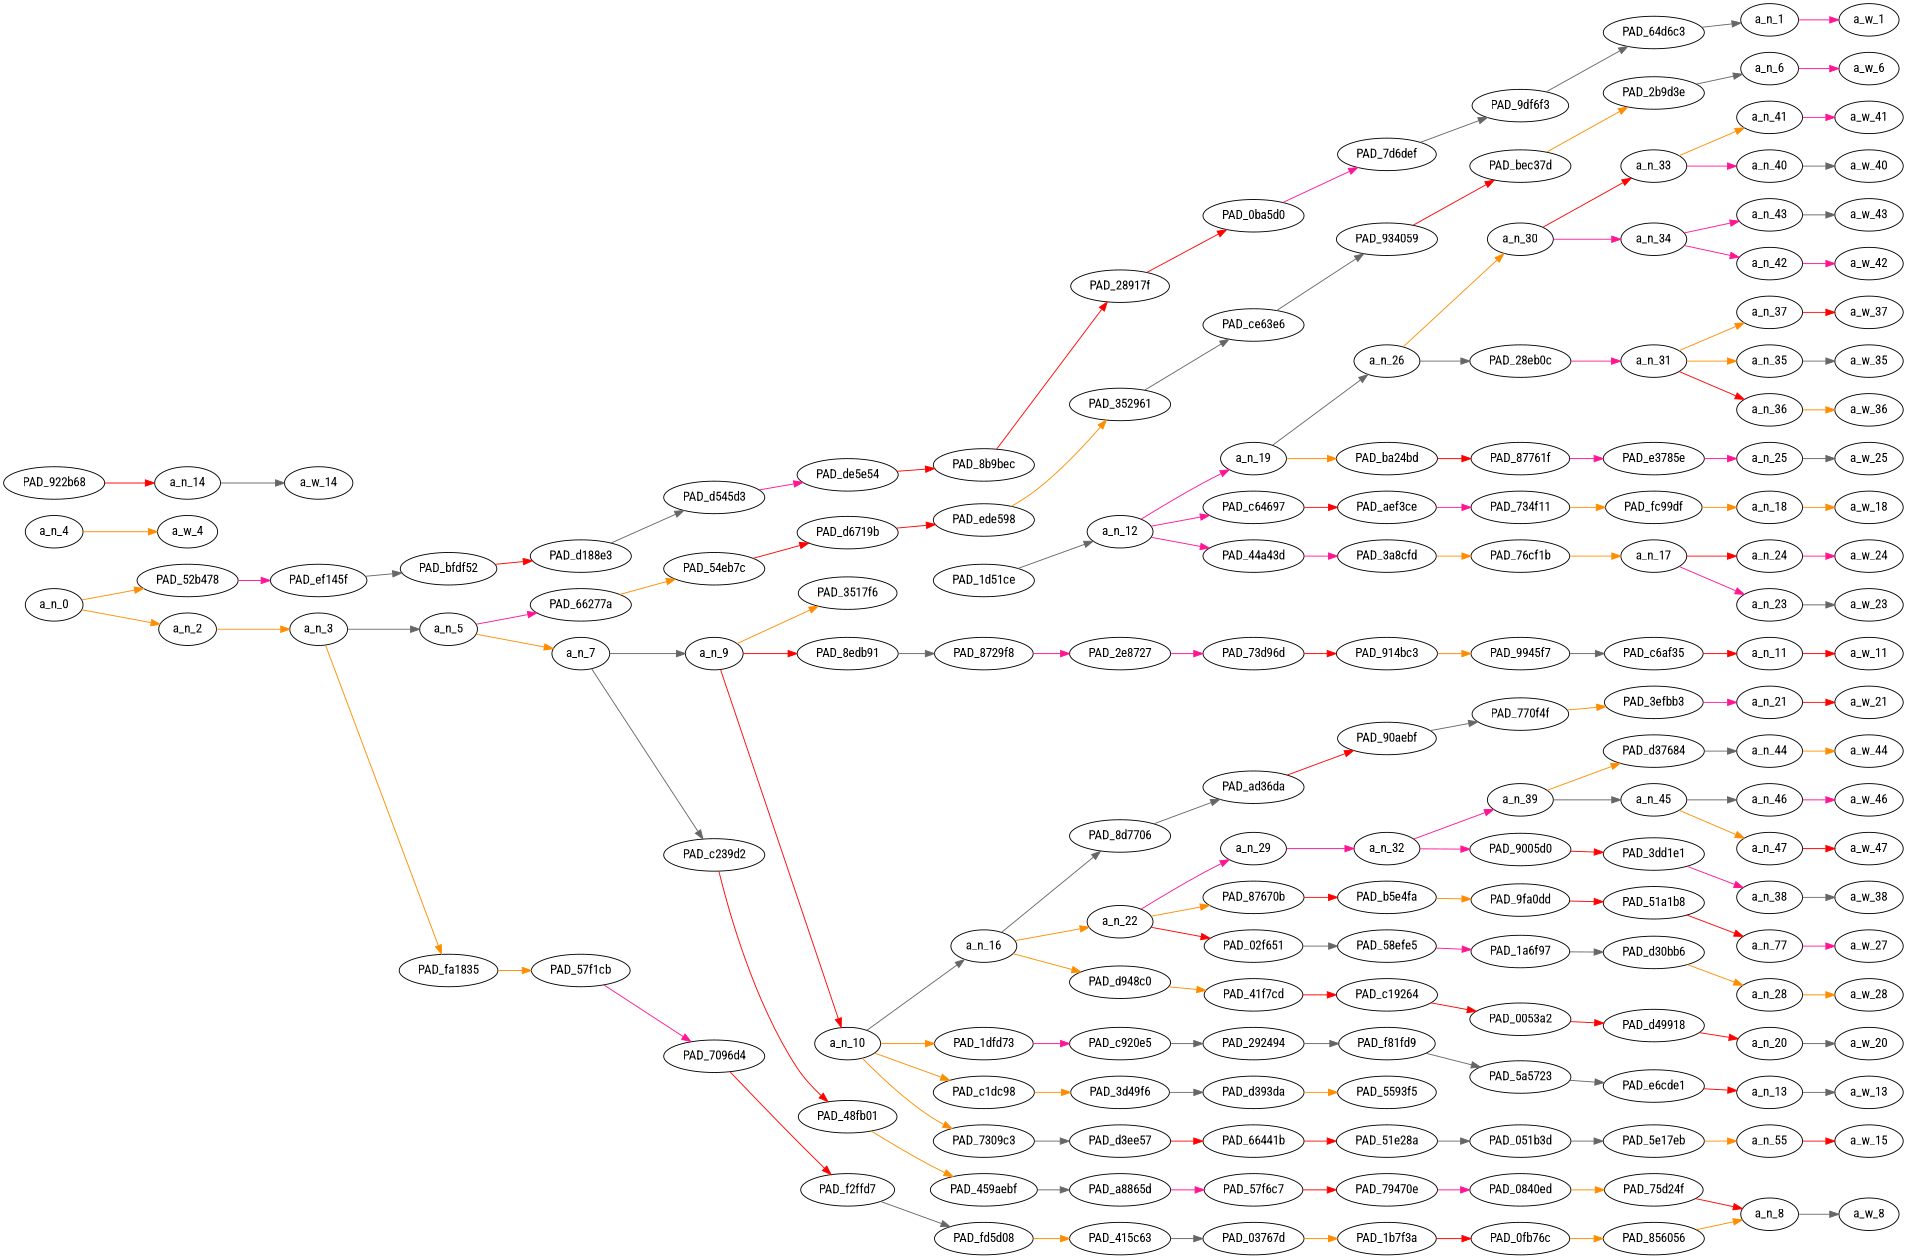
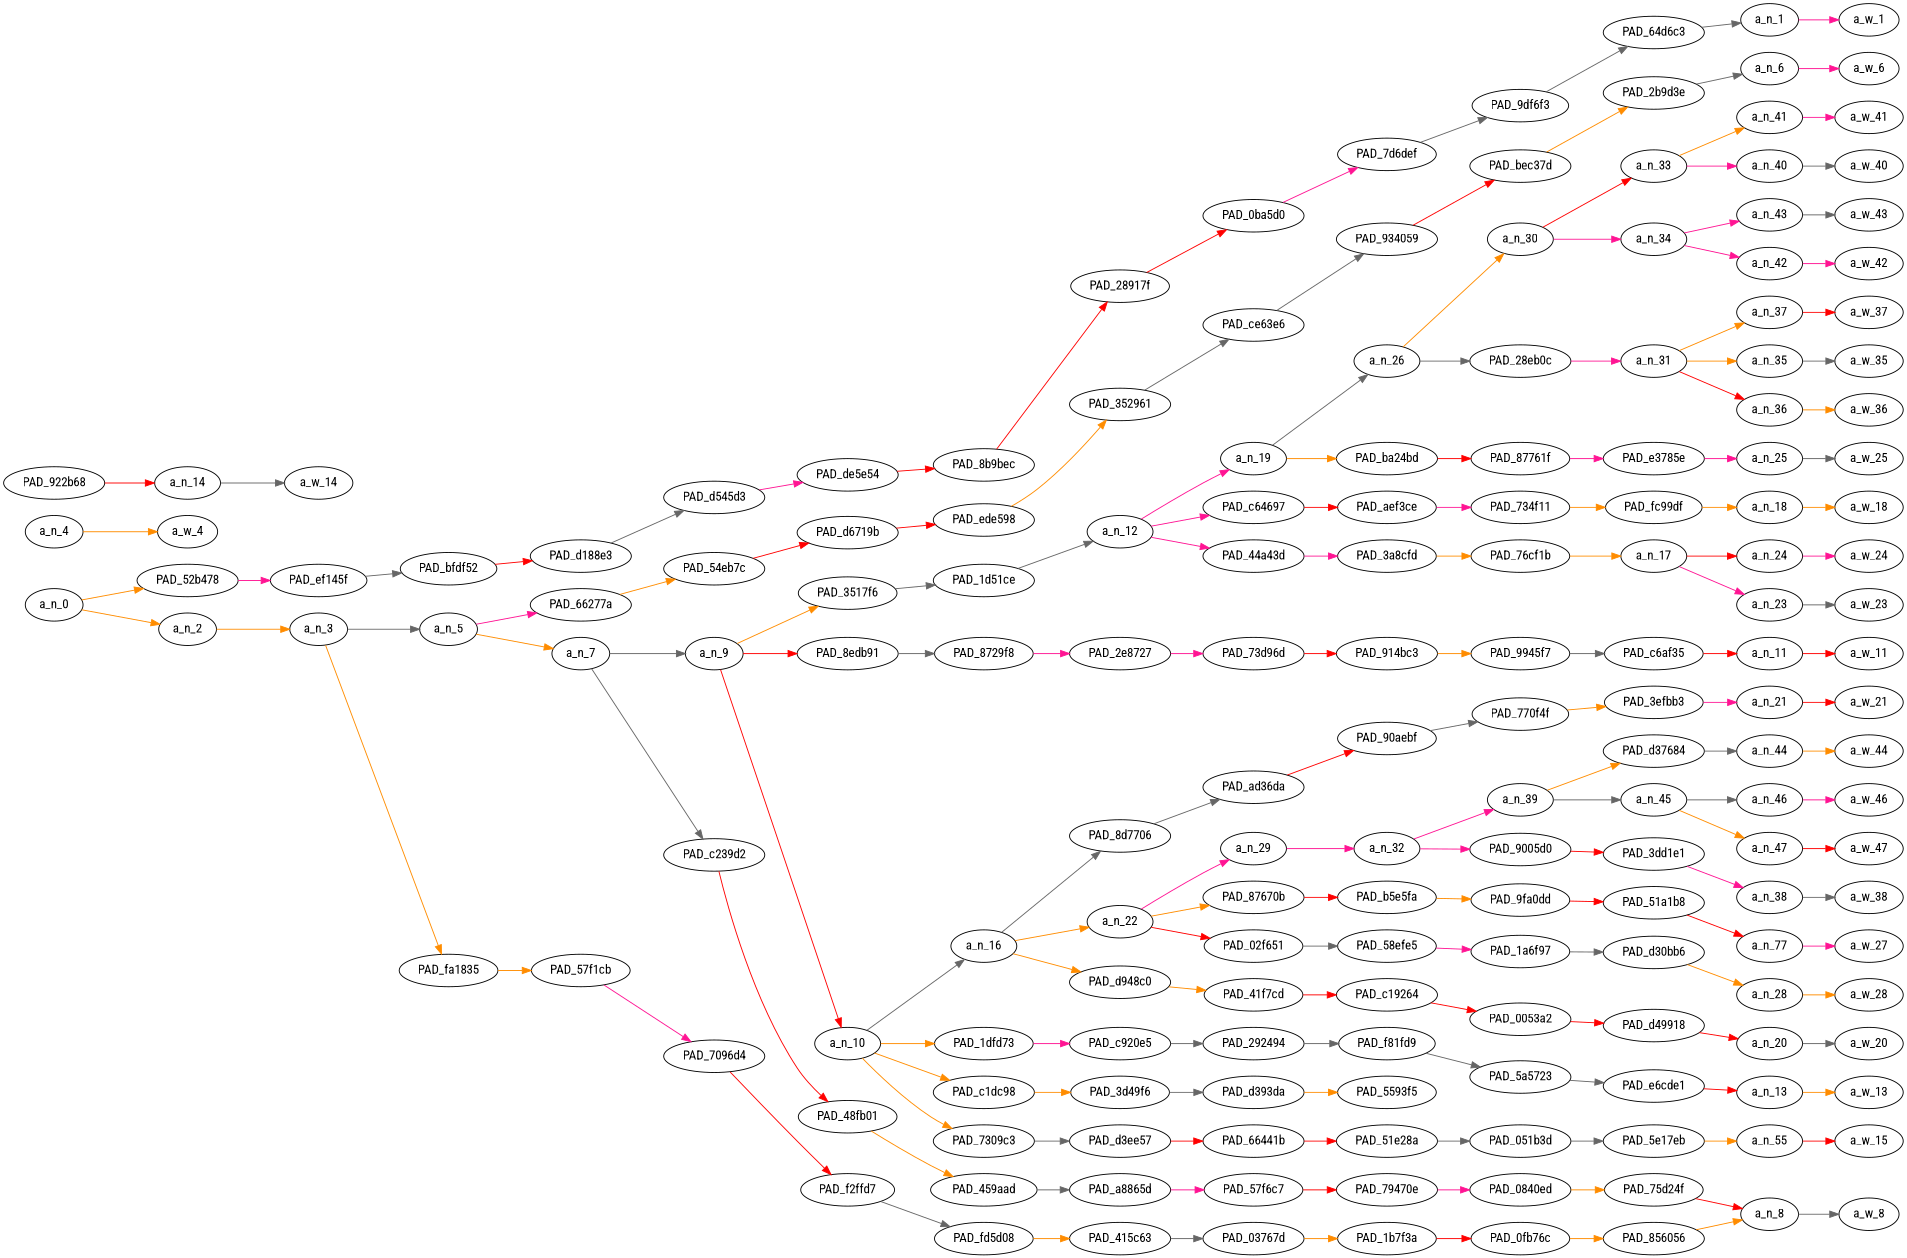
edge "PAD_3517f6" -> "PAD_1d51ce": added
node "PAD_b5e4fa": label "PAD_b5e4fa" -> "PAD_b5e5fa"
edge "a_n_13" -> "a_w_13": color gray40 -> darkorange
node "PAD_459aebf": label "PAD_459aebf" -> "PAD_459aad"
